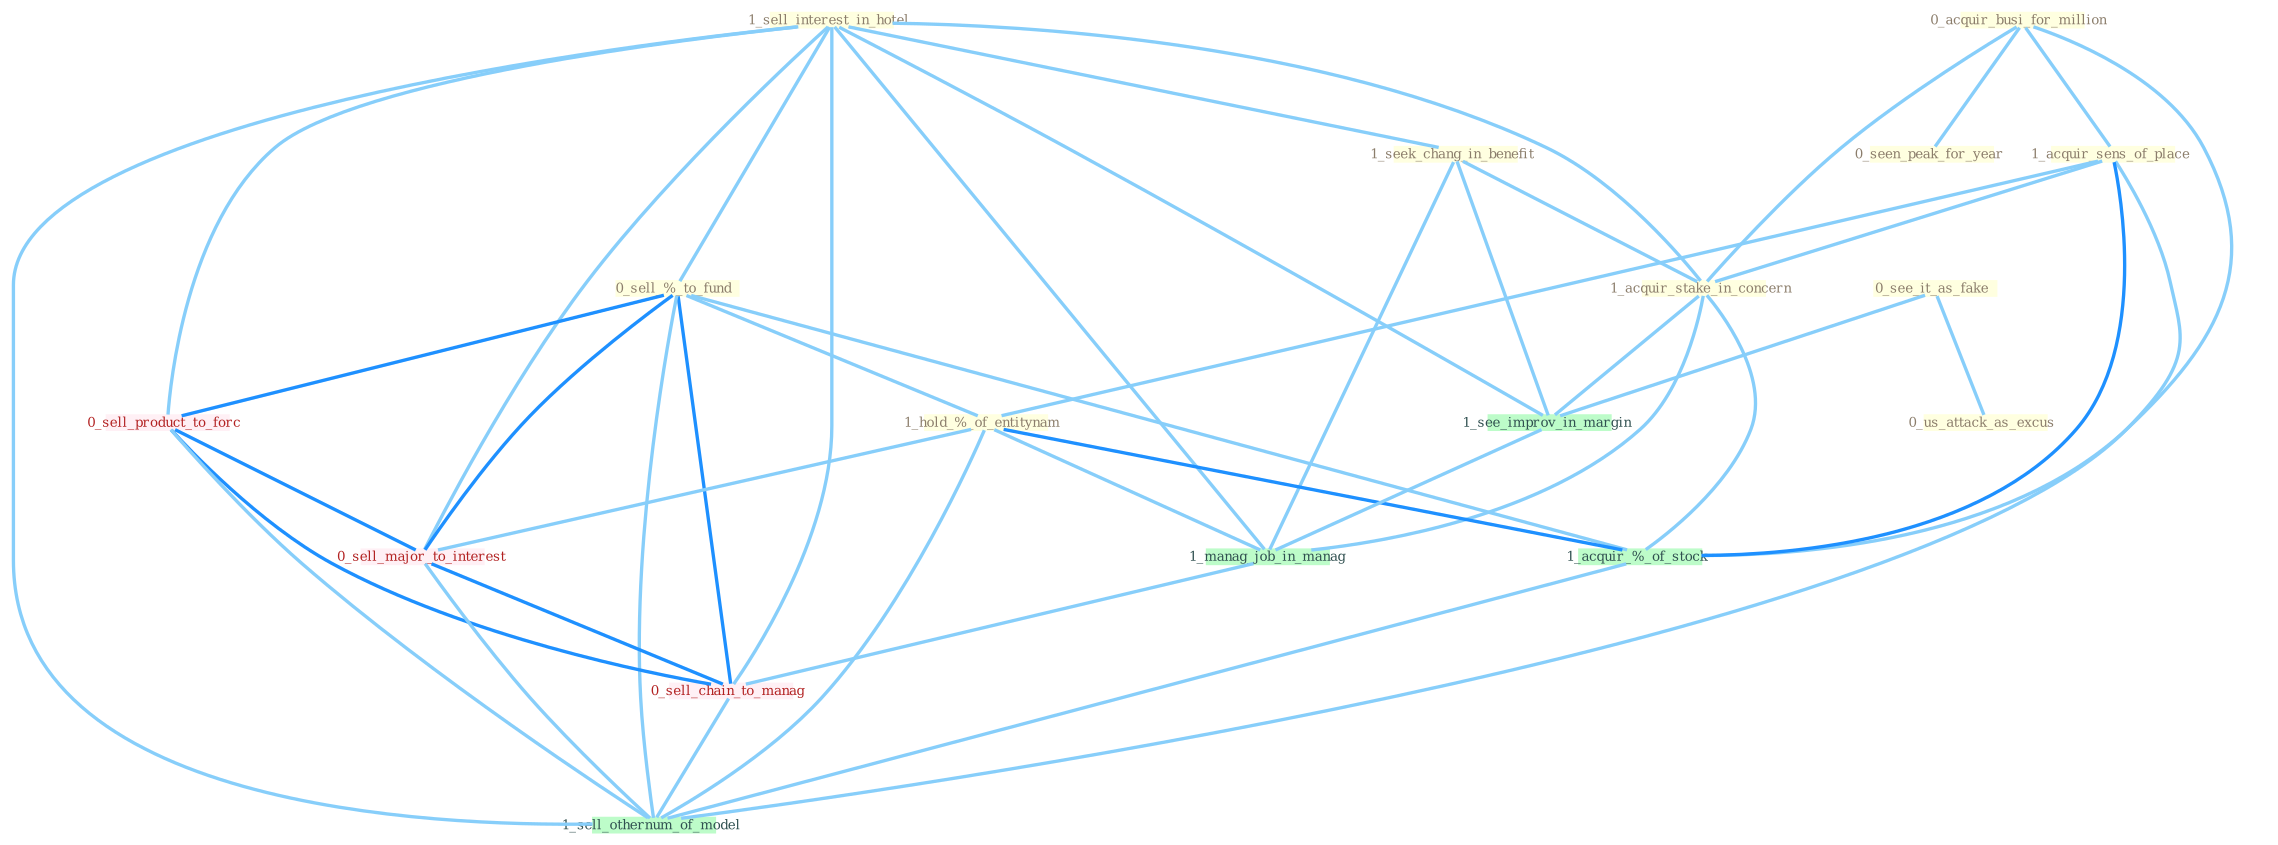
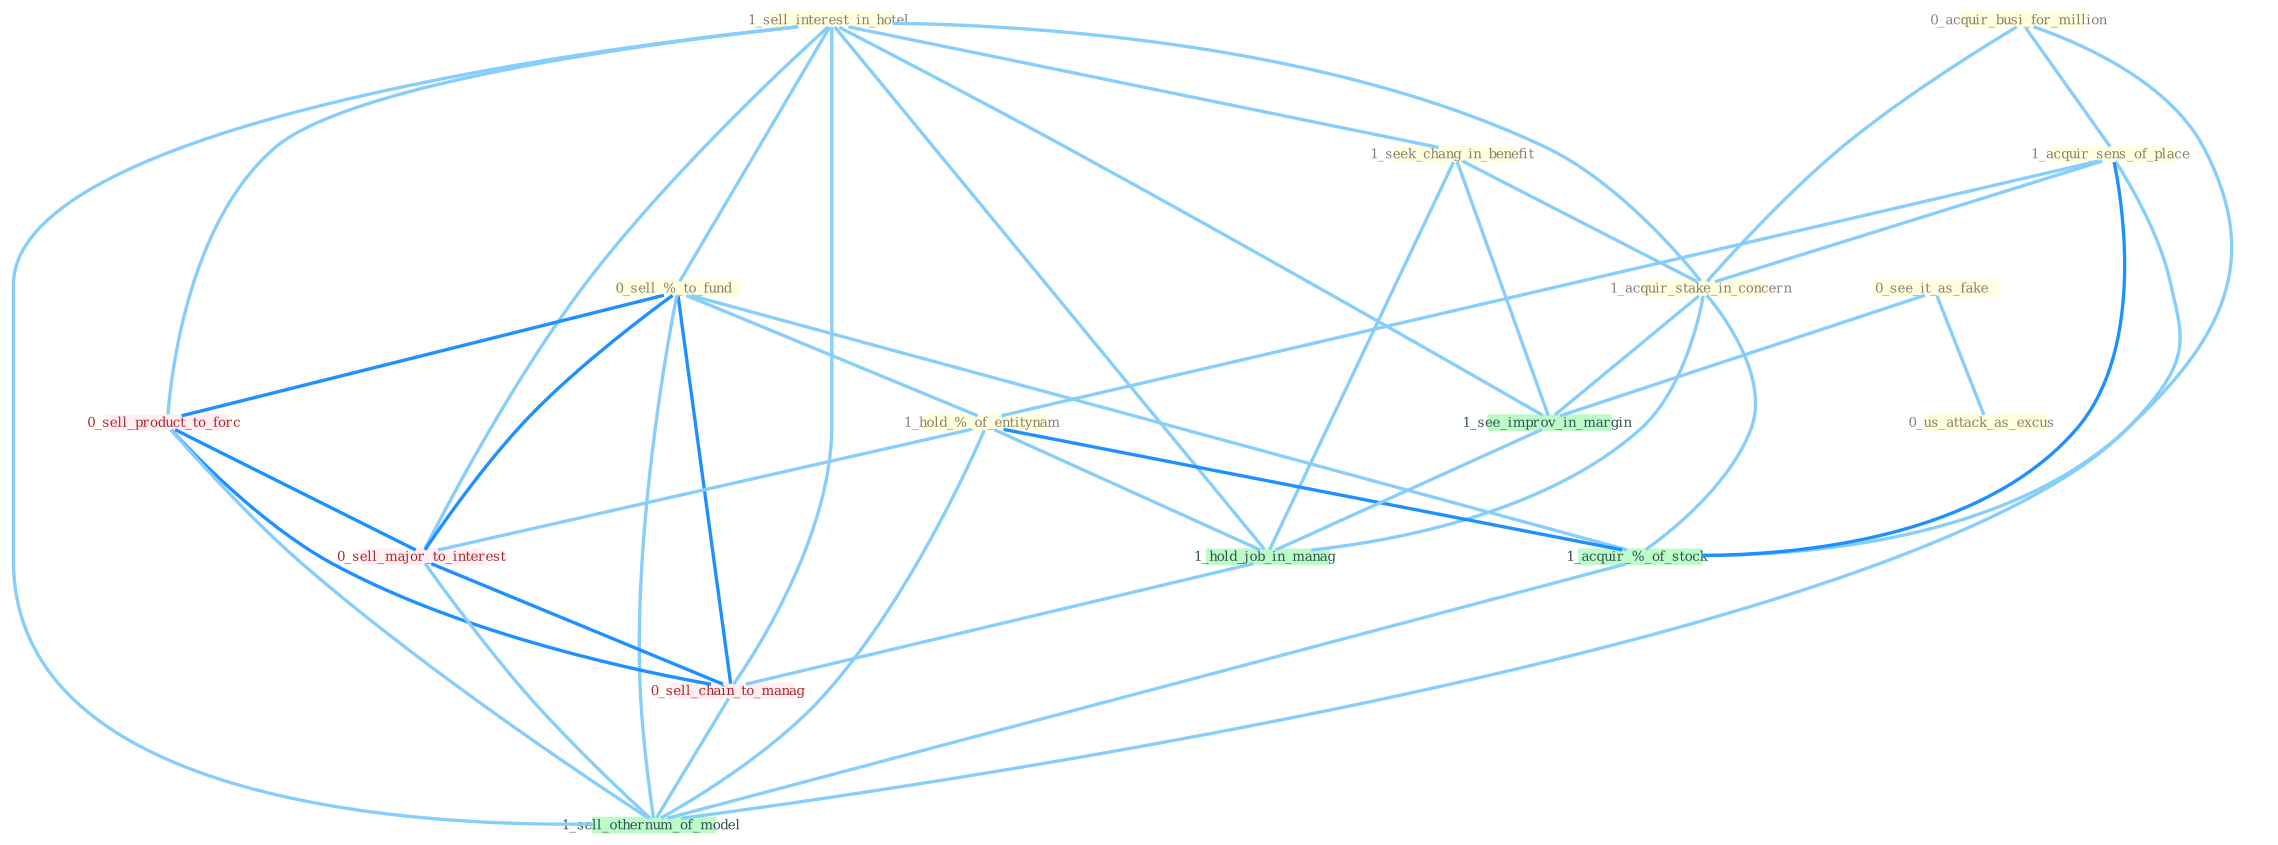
node "0_seen_peak_for_year": removed
node "1_manag_job_in_manag": label "1_manag_job_in_manag" -> "1_hold_job_in_manag"
